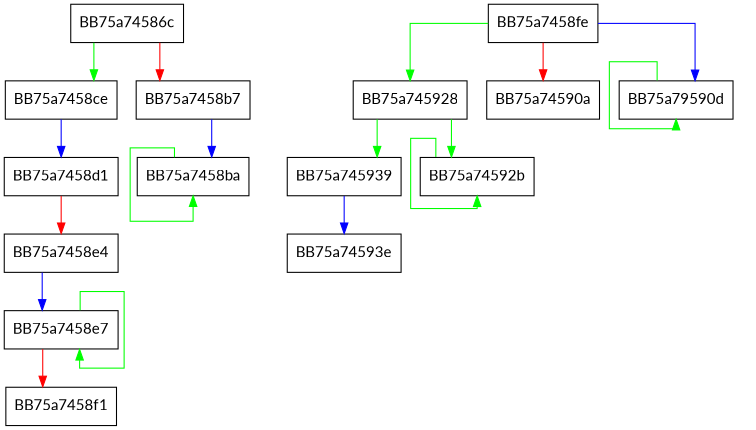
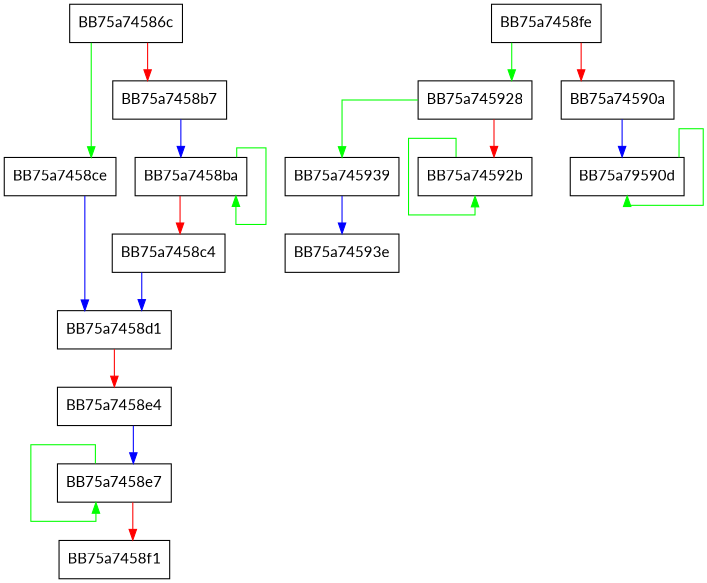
edge "BB75a7458fe" -> "BB75a79590d": now "BB75a74590a" -> "BB75a79590d"
edge "BB75a745928" -> "BB75a74592b": color green -> red
node "BB75a7458c4": added
